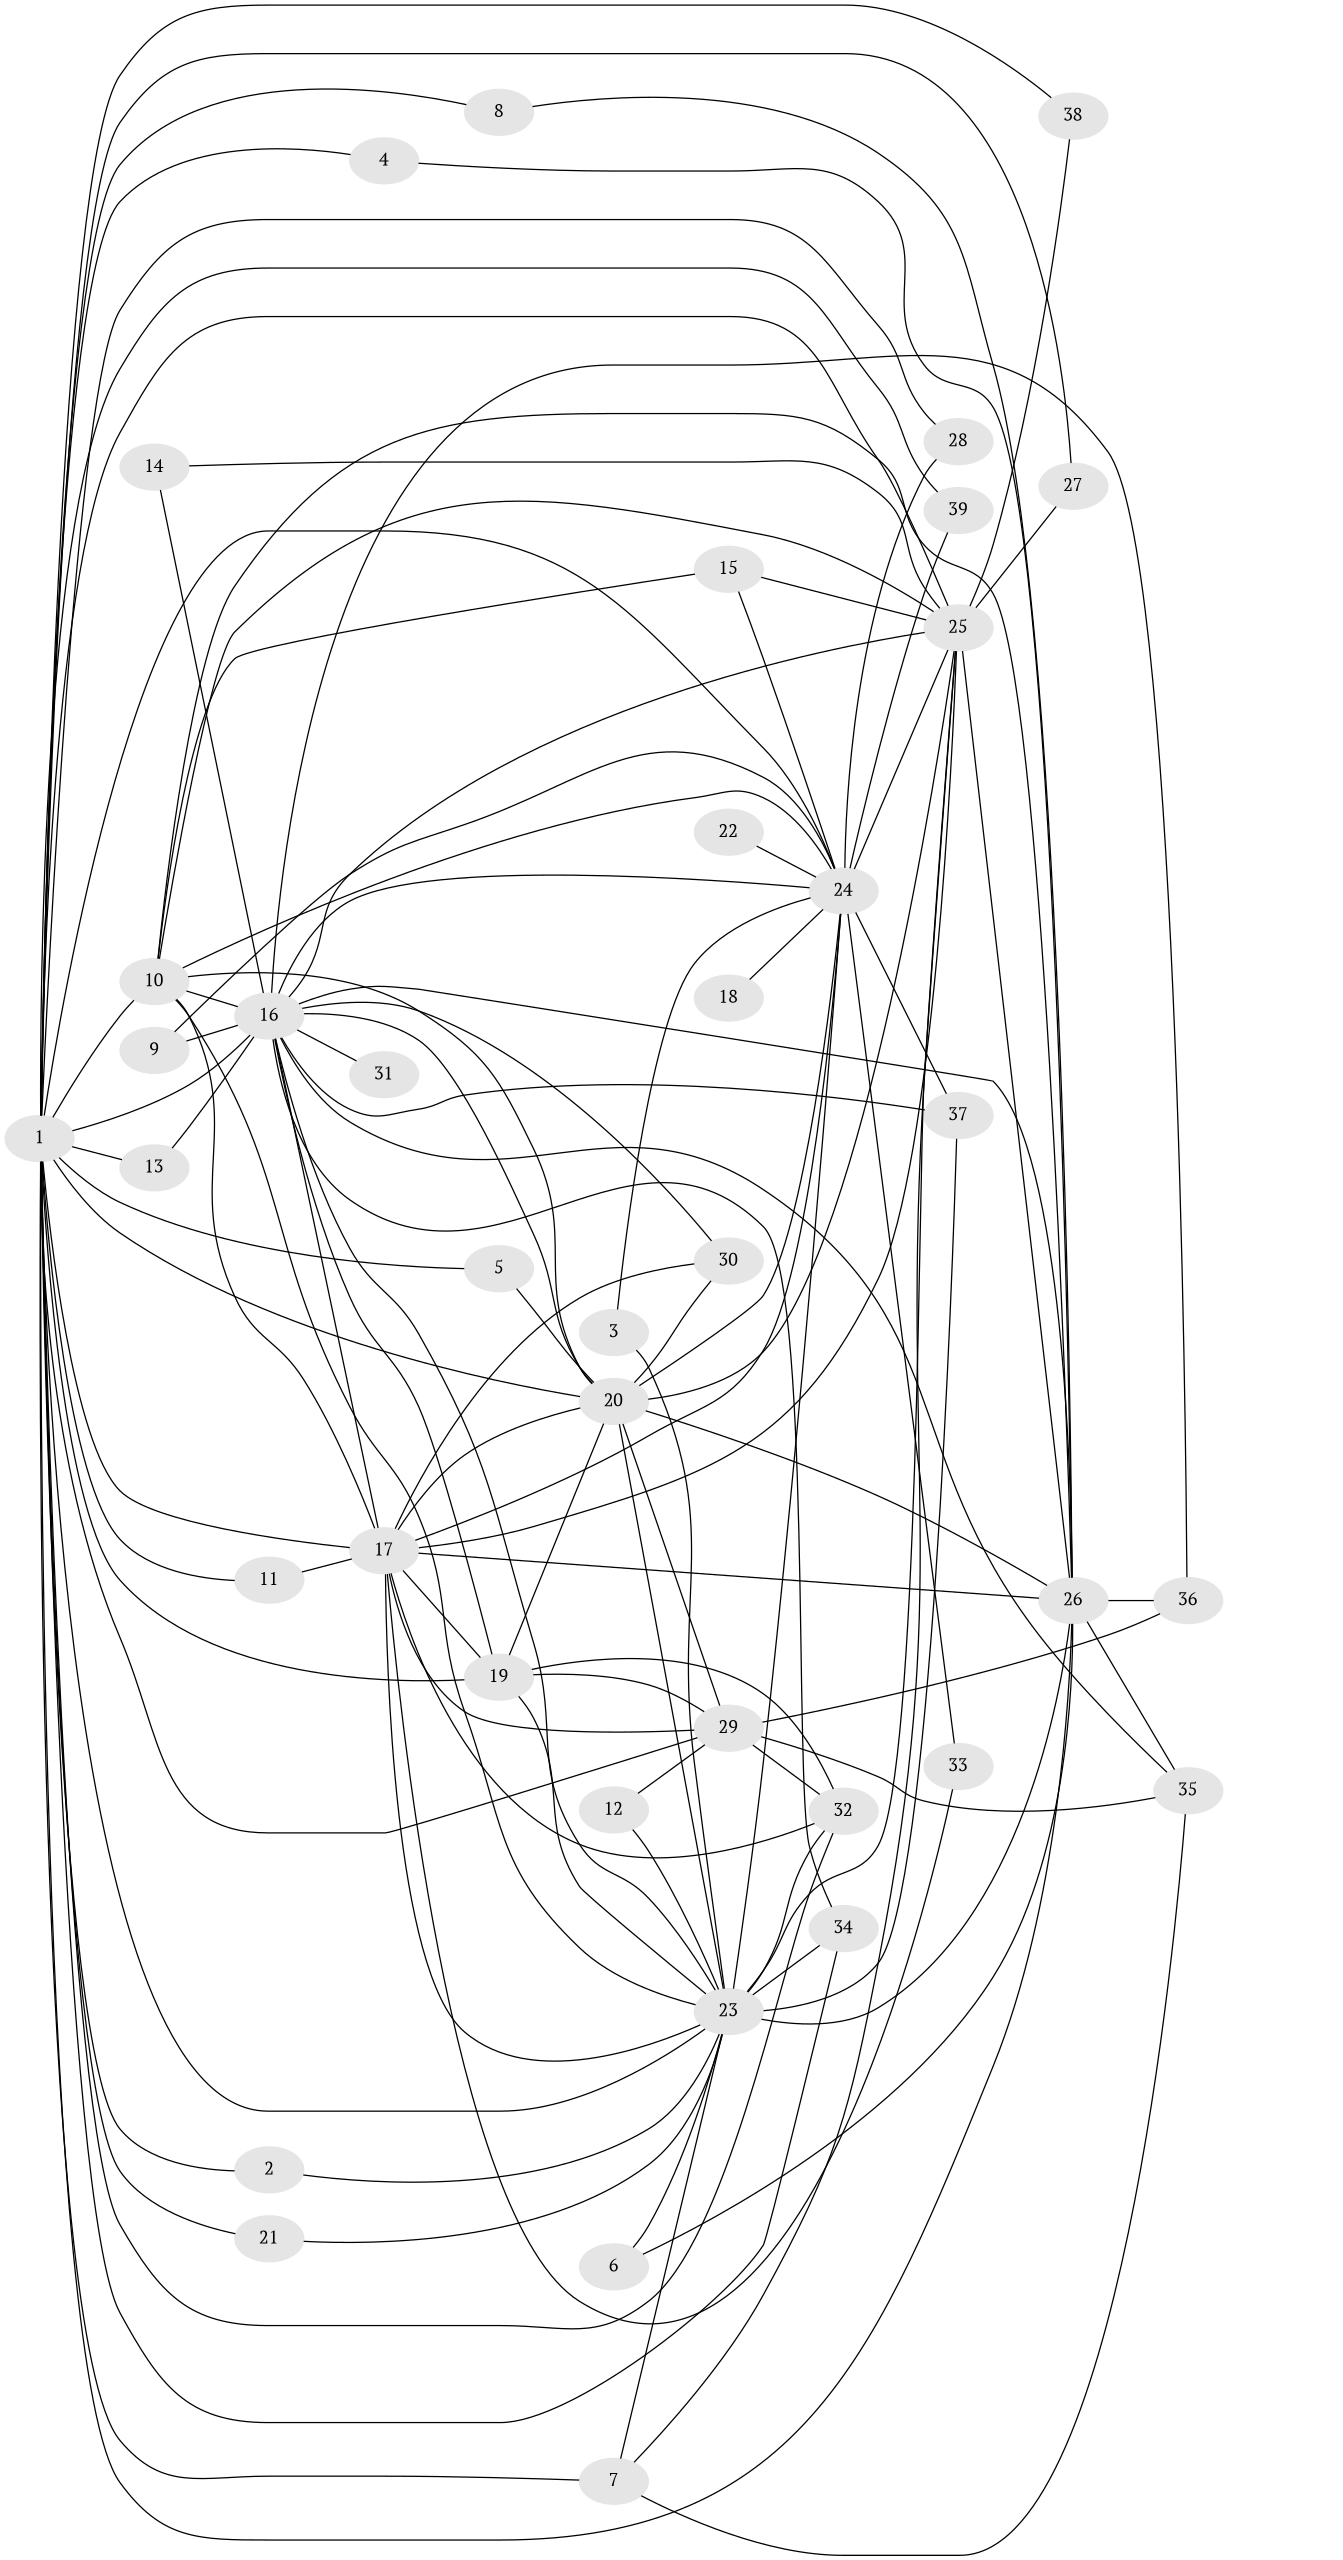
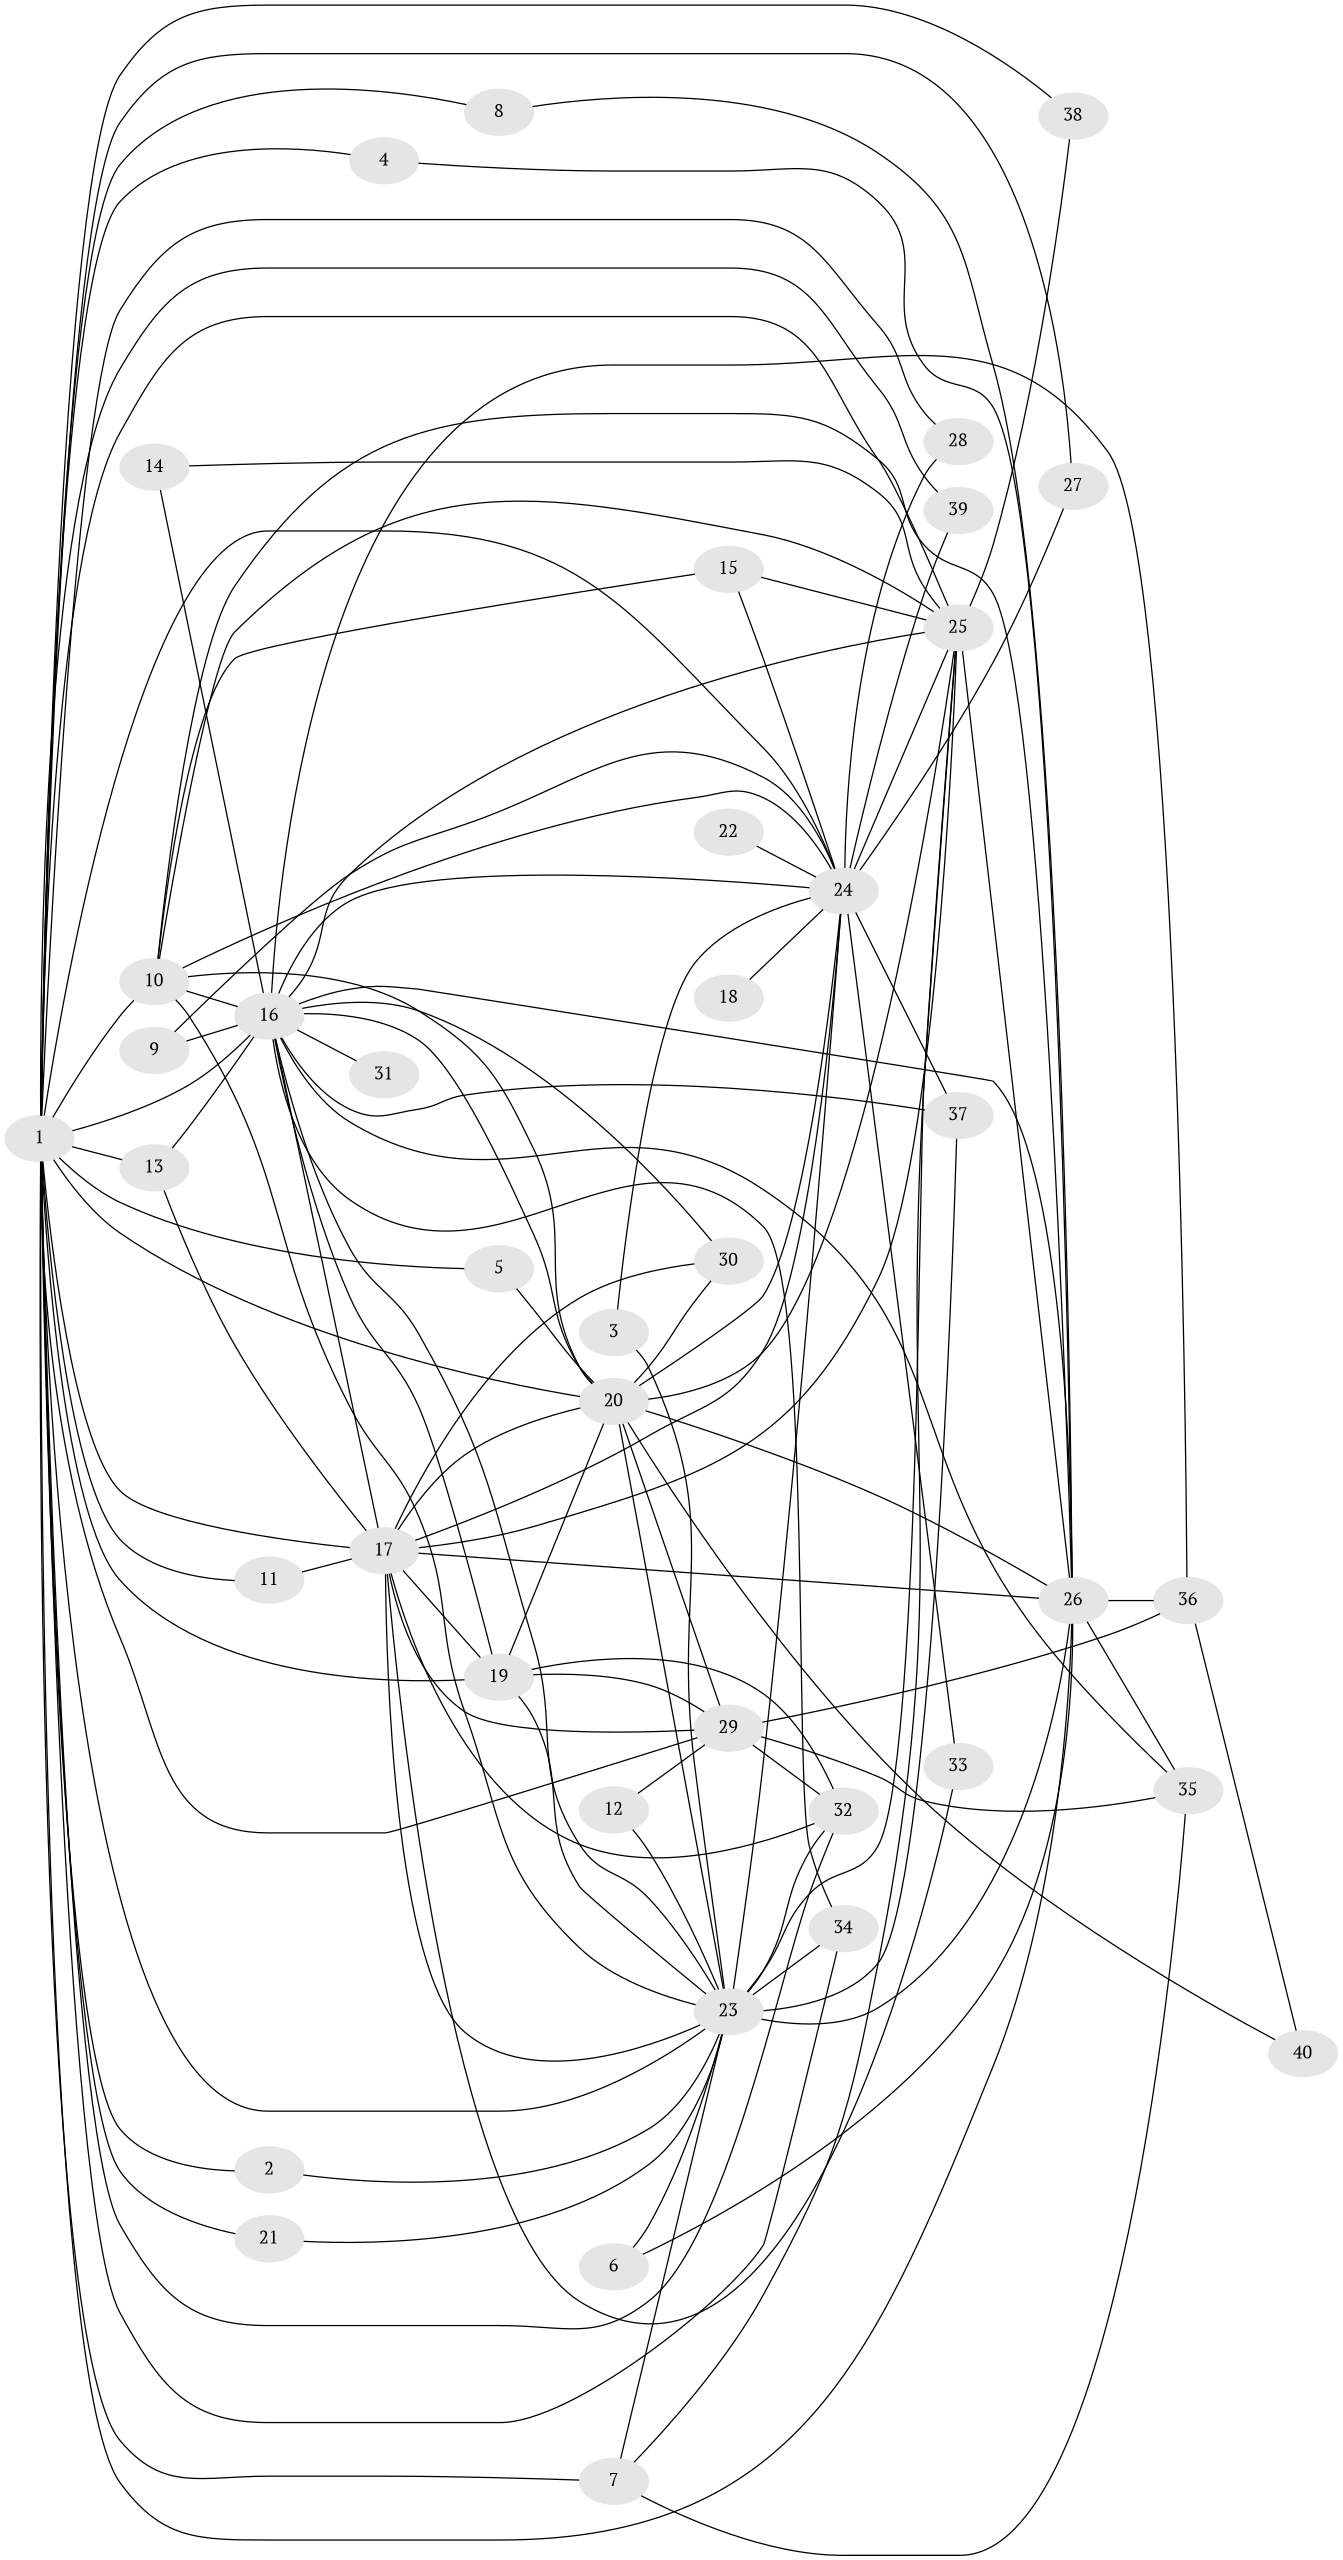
edge "27" -- "25": now "27" -- "24"
edge "10" -- "17": now "13" -- "17"
node "40": added
